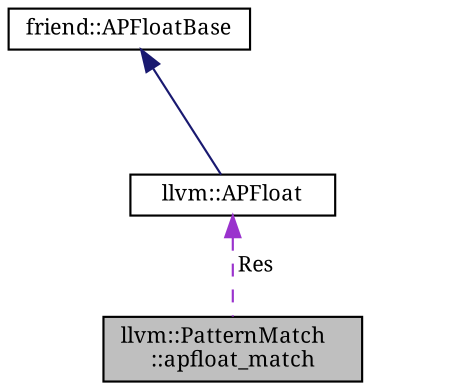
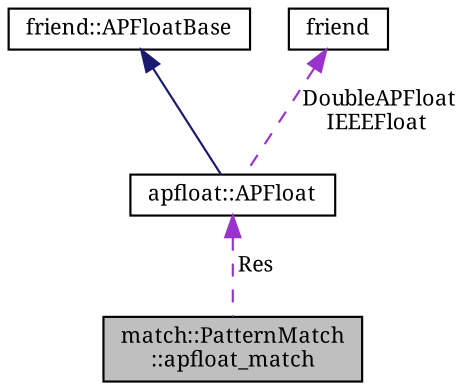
node "friend": added
node "llvm::APFloat": label "llvm::APFloat" -> "apfloat::APFloat"
node "llvm::PatternMatch ::apfloat_match": label "llvm::PatternMatch ::apfloat_match" -> "match::PatternMatch ::apfloat_match"
